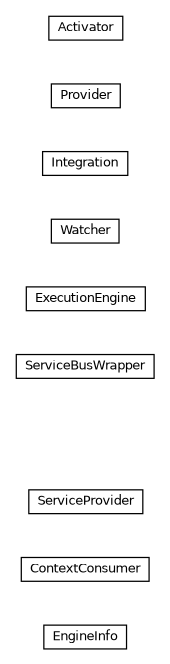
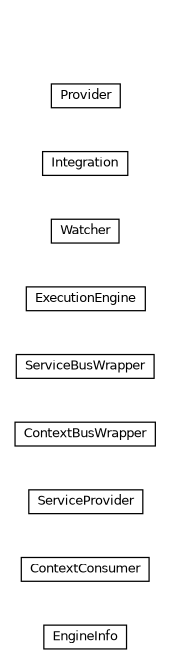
node "Activator": removed
node "ContextBusWrapper": added
